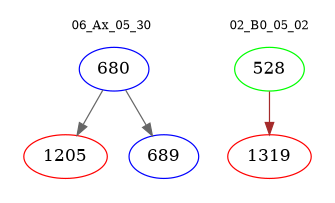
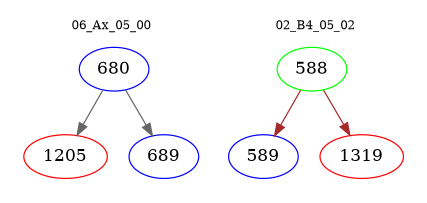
cluster "06_Ax_05_30": label "06_Ax_05_30" -> "06_Ax_05_00"
cluster "02_B0_05_02": label "02_B0_05_02" -> "02_B4_05_02"
node "528": label "528" -> "588"
node "589": added
